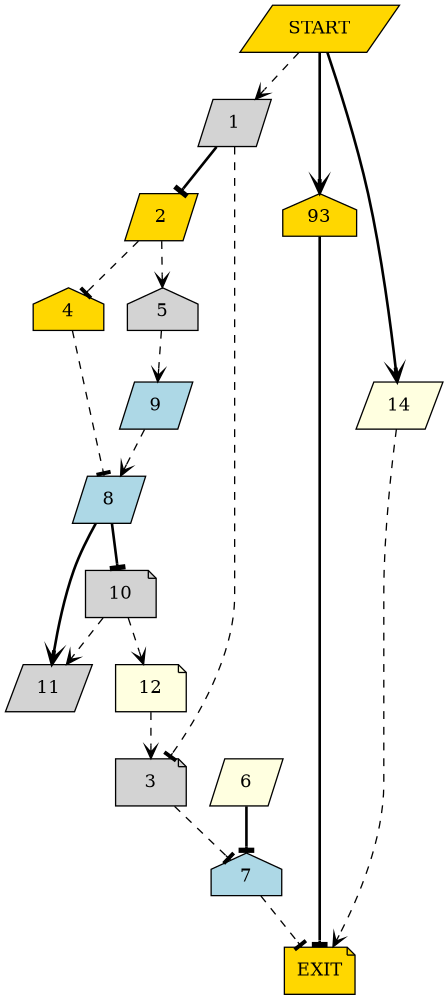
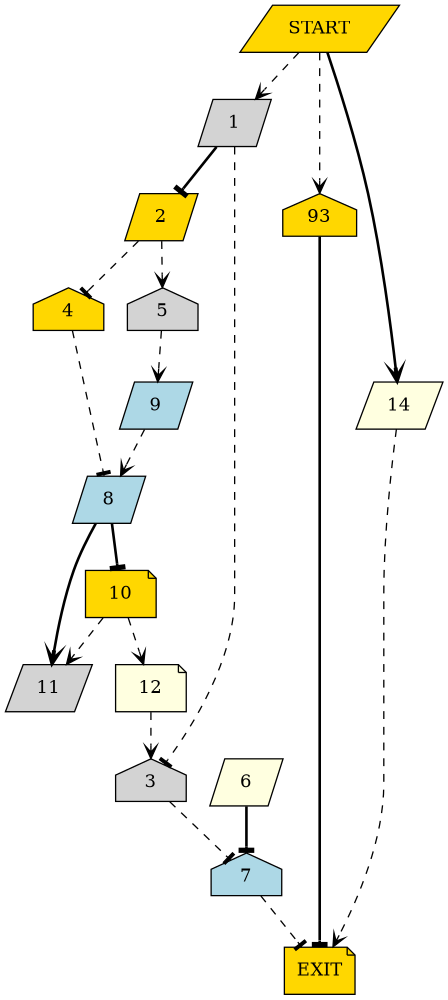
edge "START" -> "93": style bold -> dashed
node "10": fillcolor lightgrey -> gold
node "3": shape note -> house
